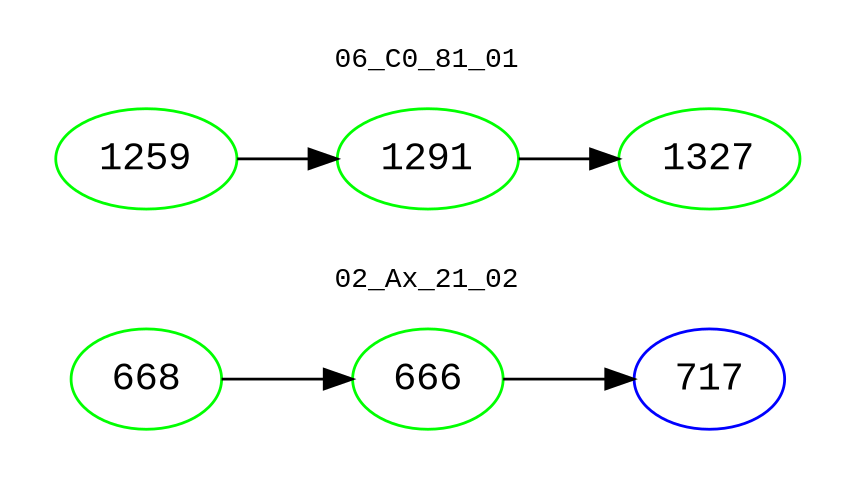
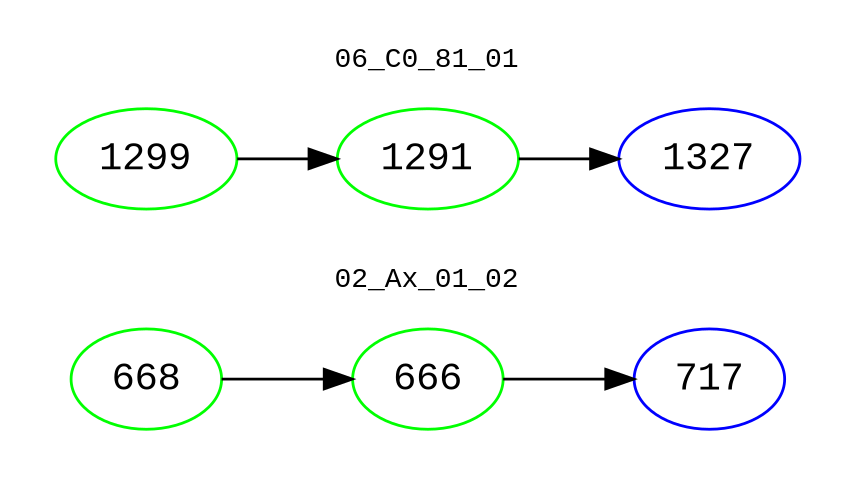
node "1259": label "1259" -> "1299"
node "1327": color green -> blue
cluster "02_Ax_21_02": label "02_Ax_21_02" -> "02_Ax_01_02"
